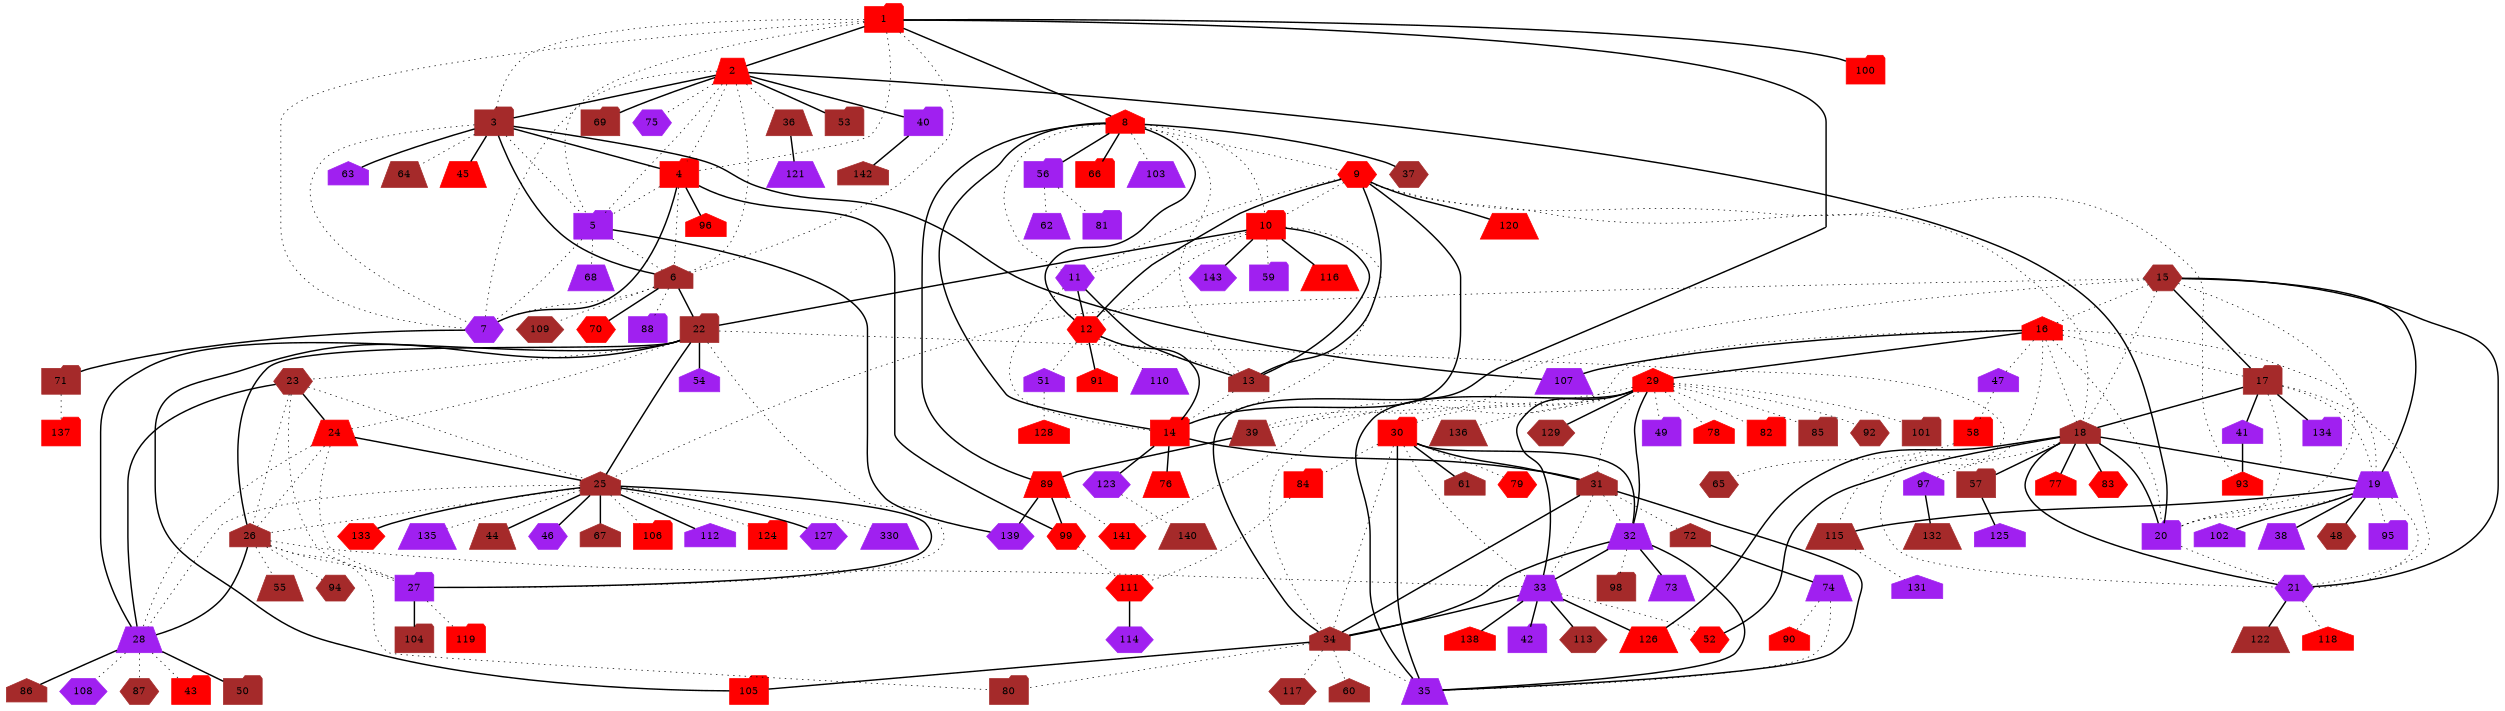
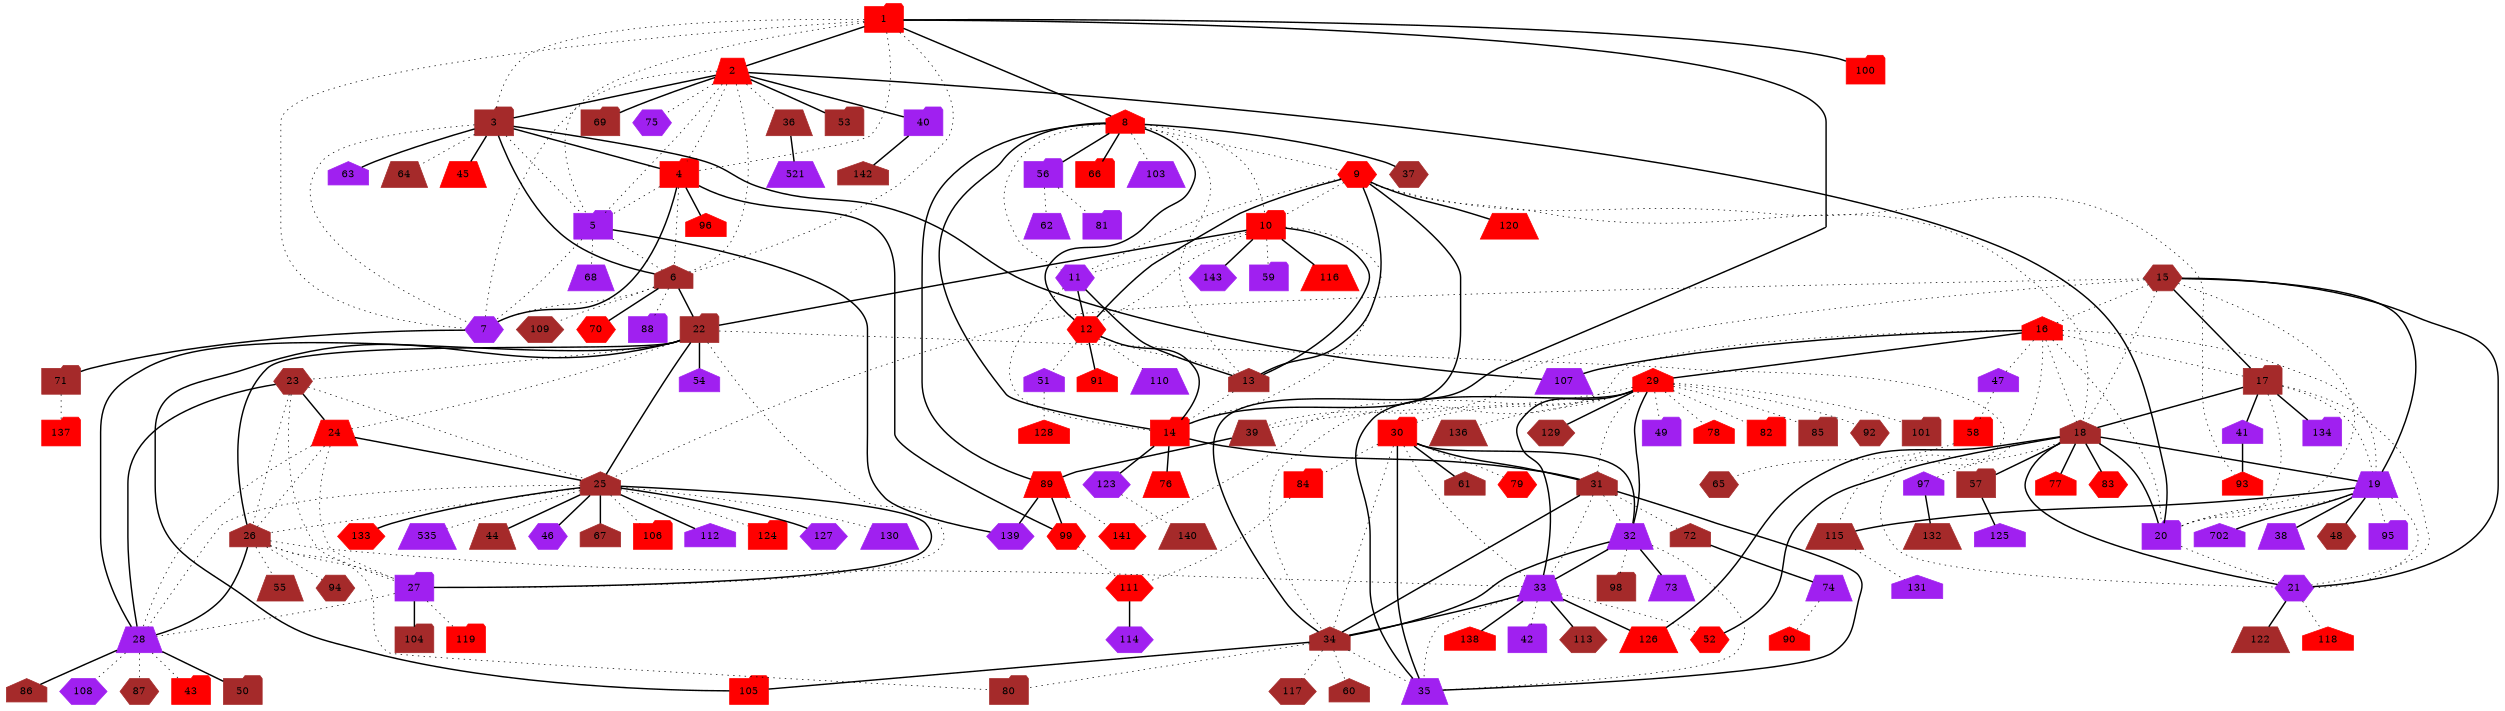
node "121": label "121" -> "521"
node "135": label "135" -> "535"
node "330": label "330" -> "130"
node "102": label "102" -> "702"
edge "33" -- "42": style bold -> dotted
edge "27" -- "28": added
edge "32" -- "35": style bold -> dotted
edge "74" -- "35": now "33" -- "35"
